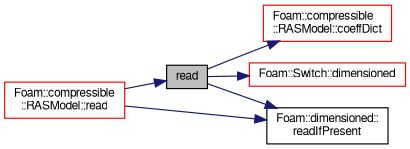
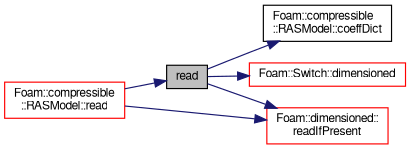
node "Foam::compressible ::RASModel::coeffDict": color red -> black
node "Foam::dimensioned:: readIfPresent": color black -> red
